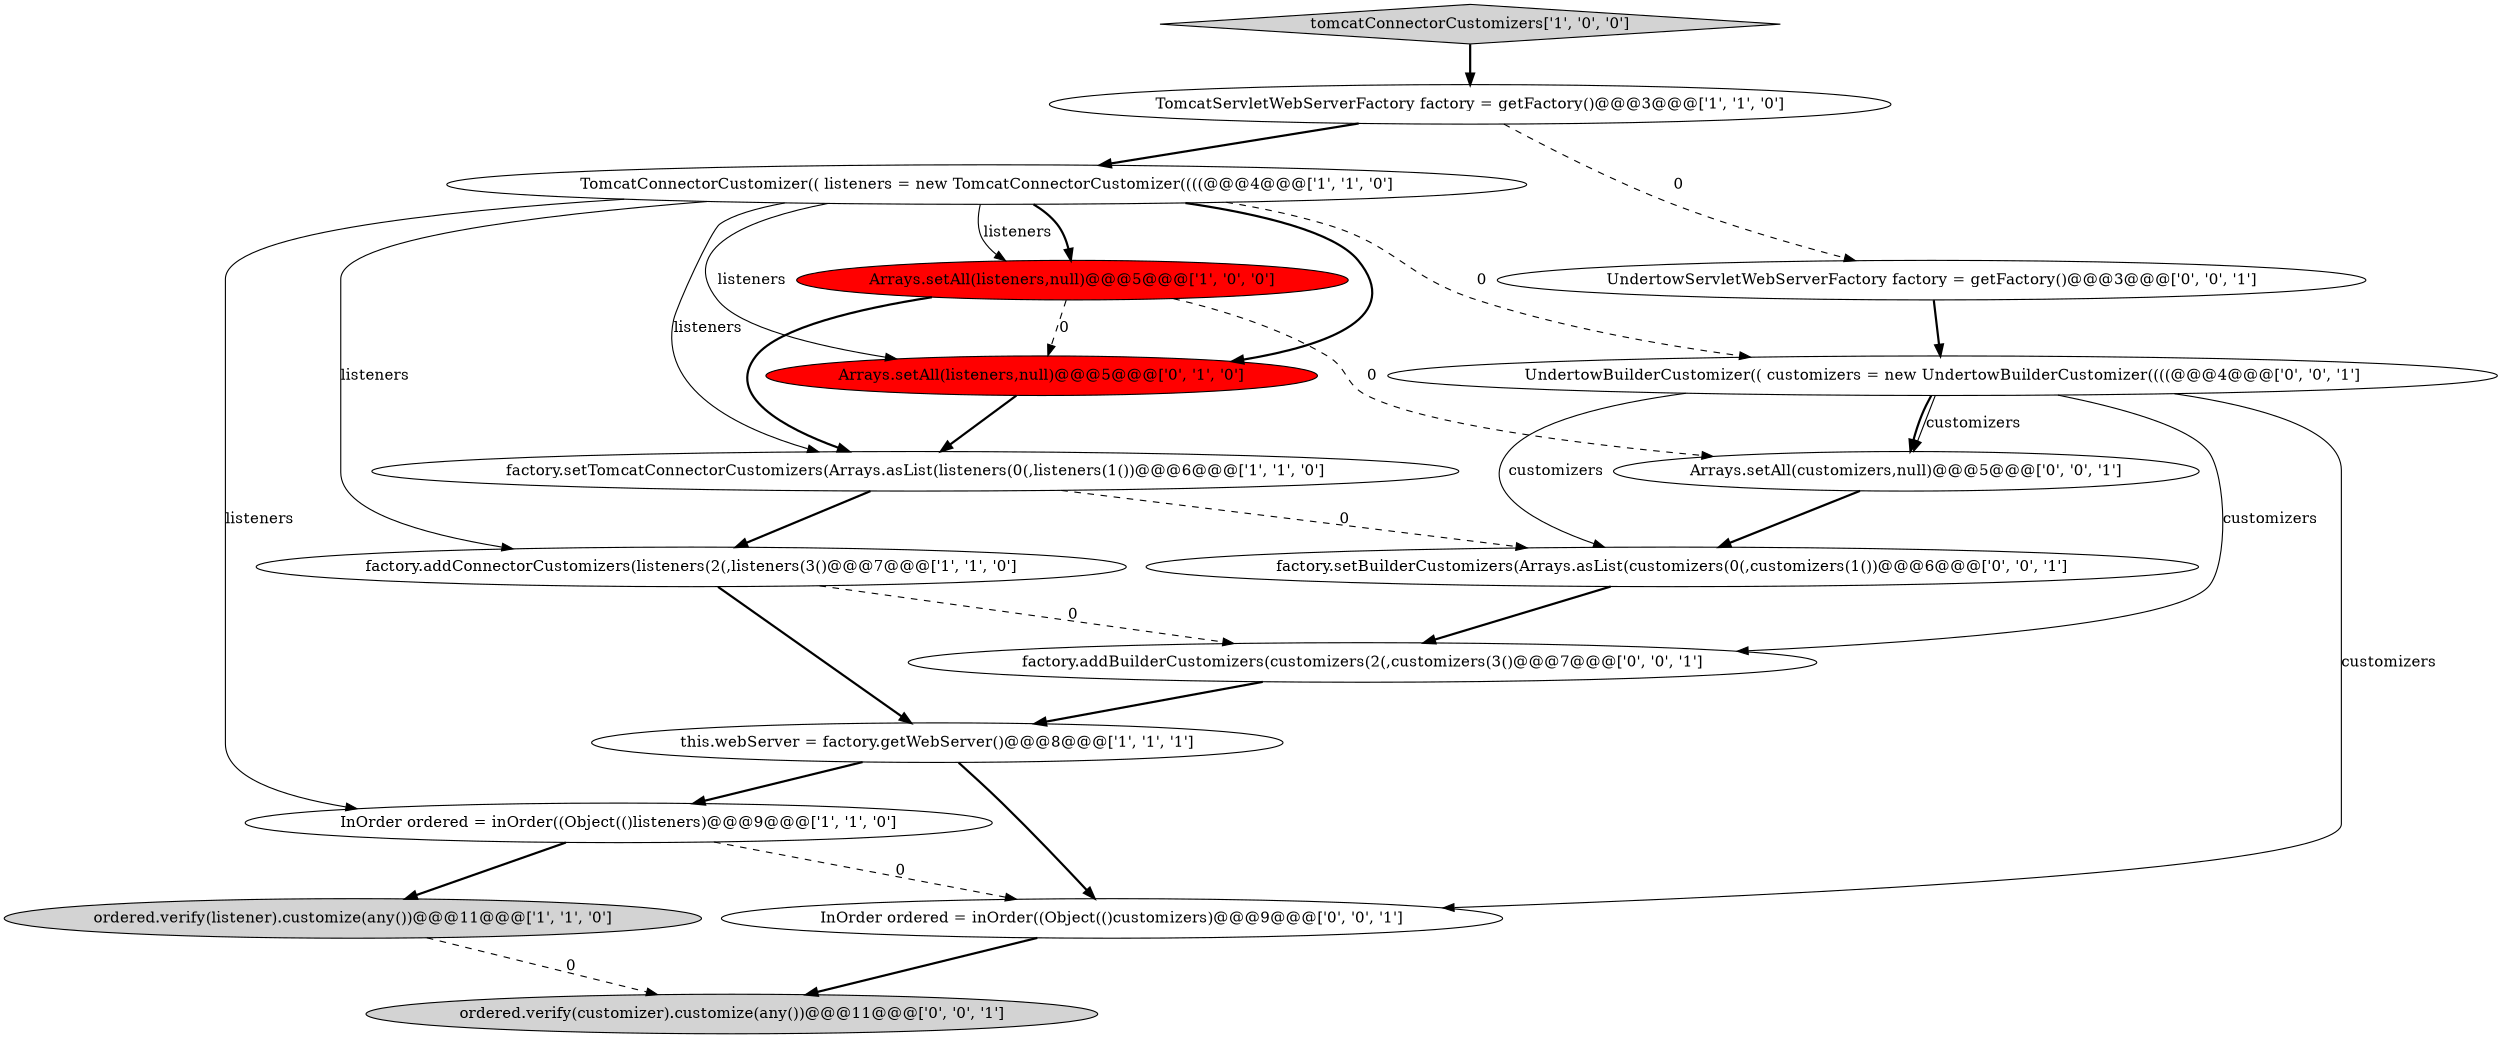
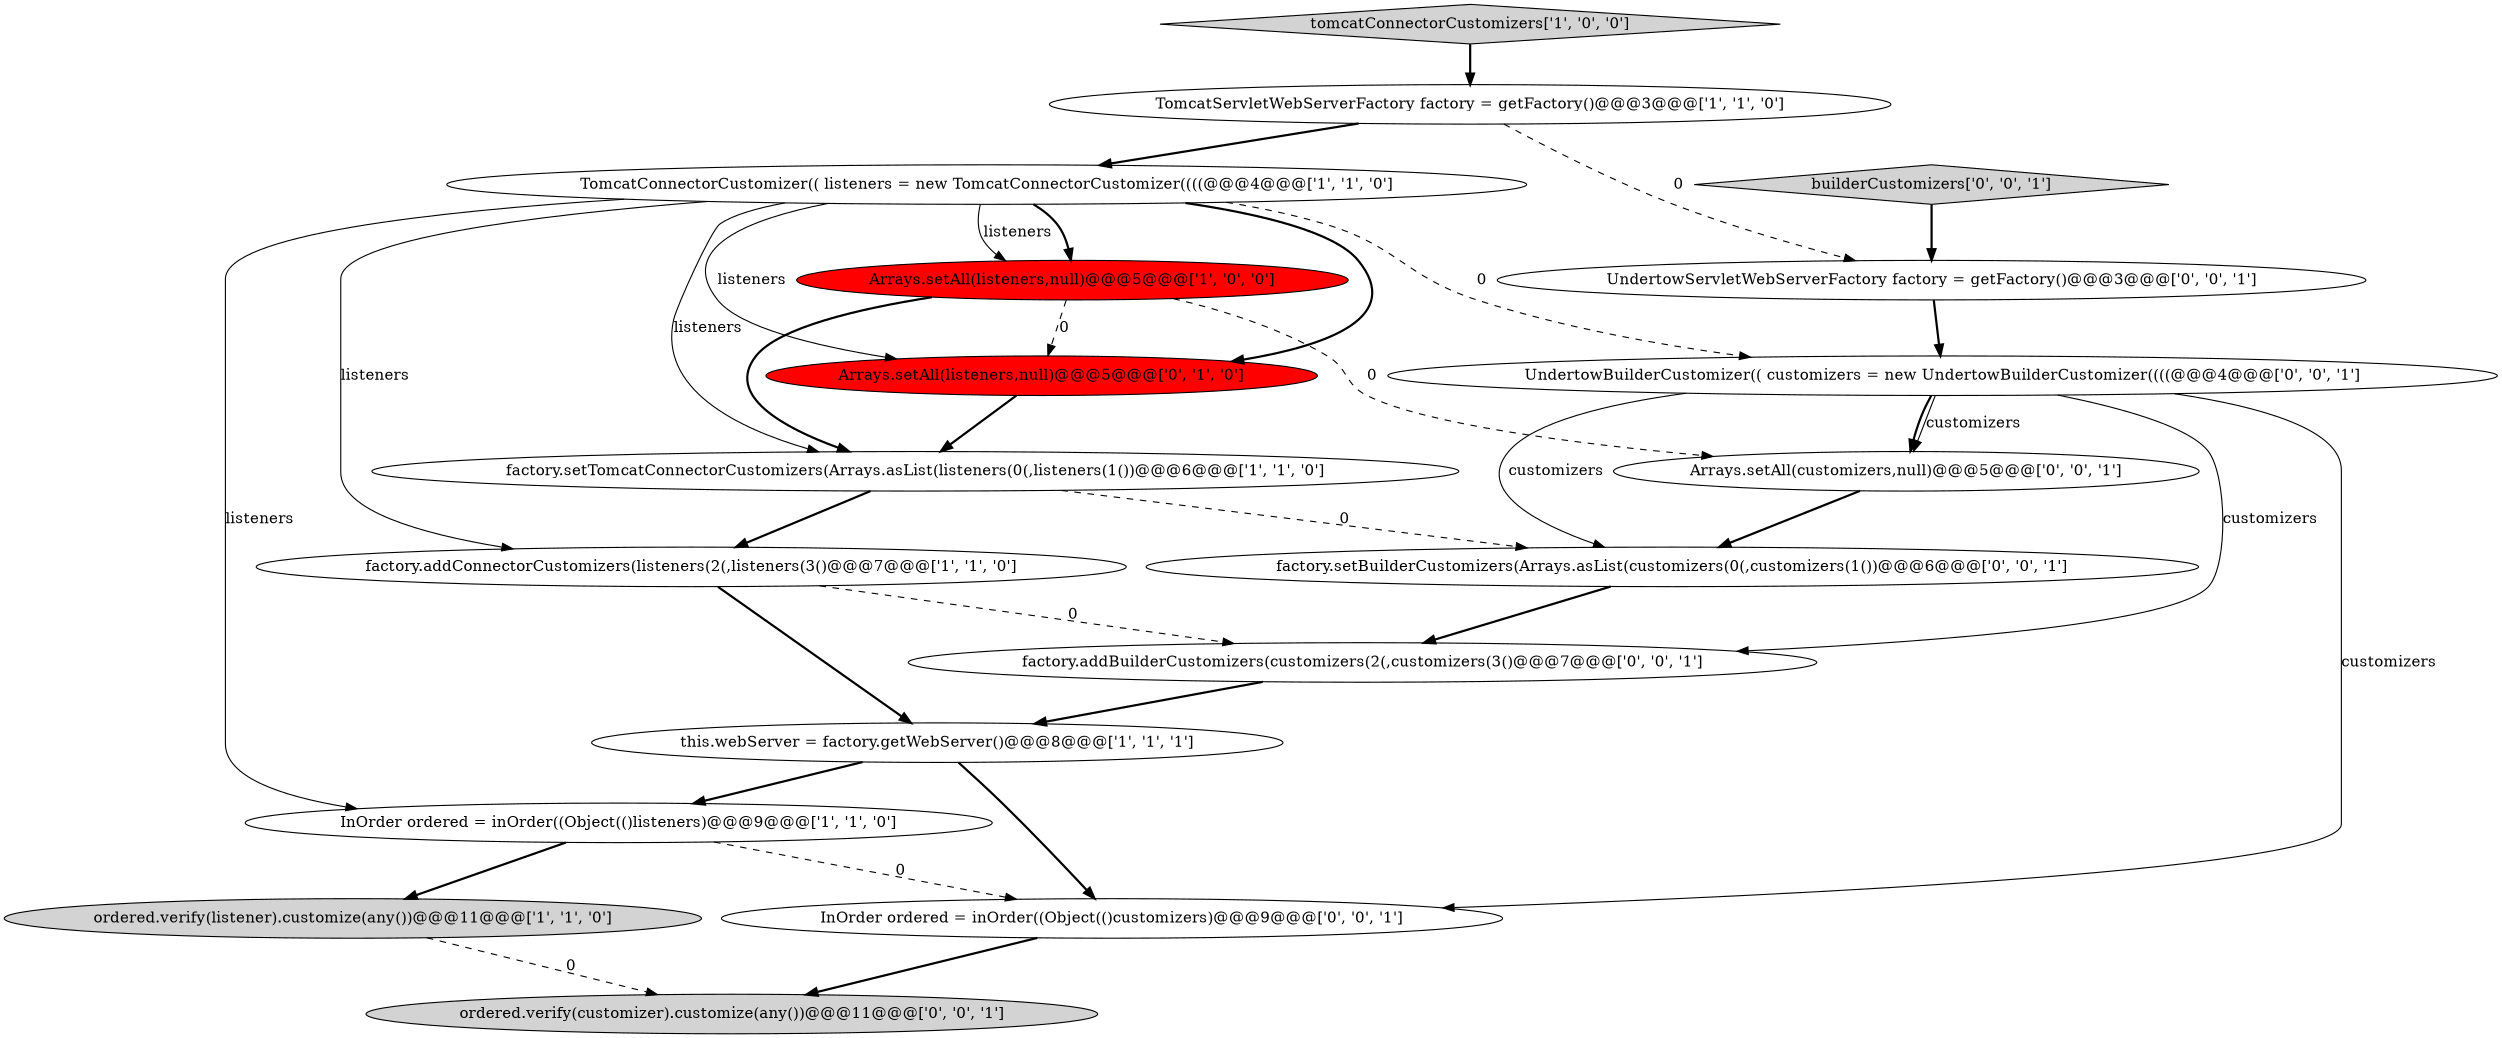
node "builderCustomizers['0', '0', '1']": added
